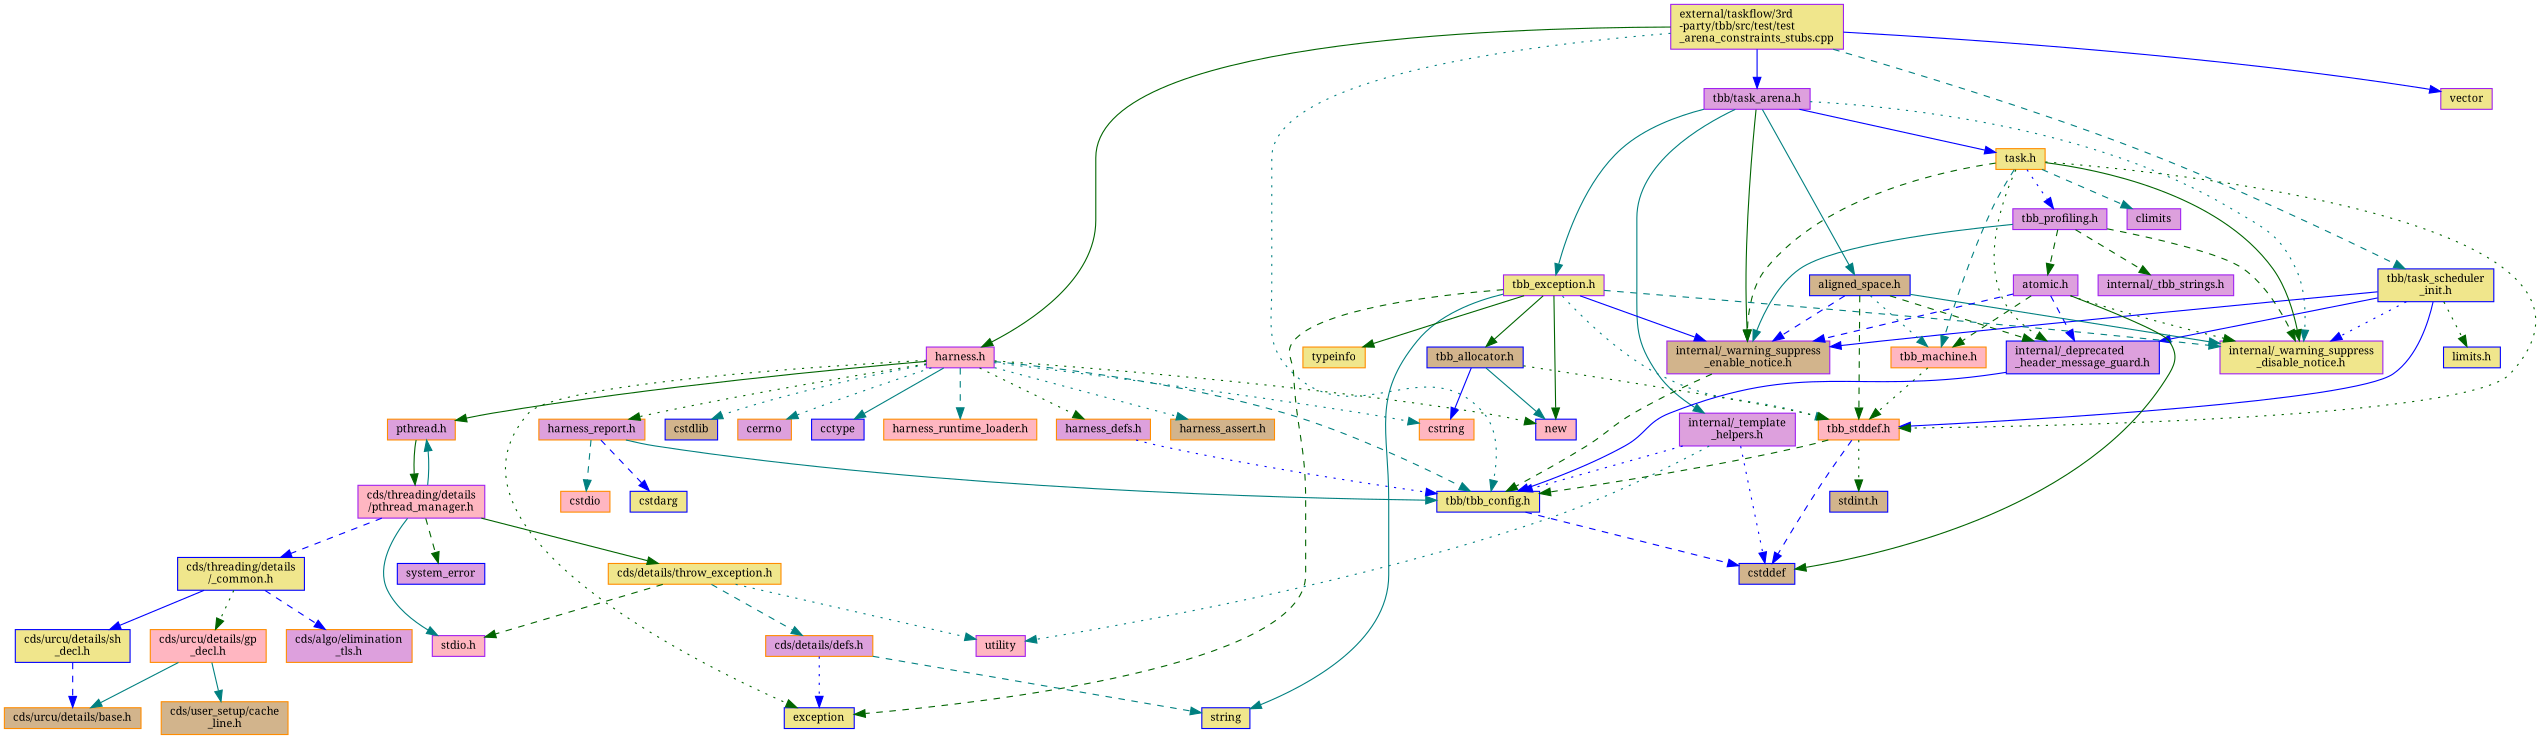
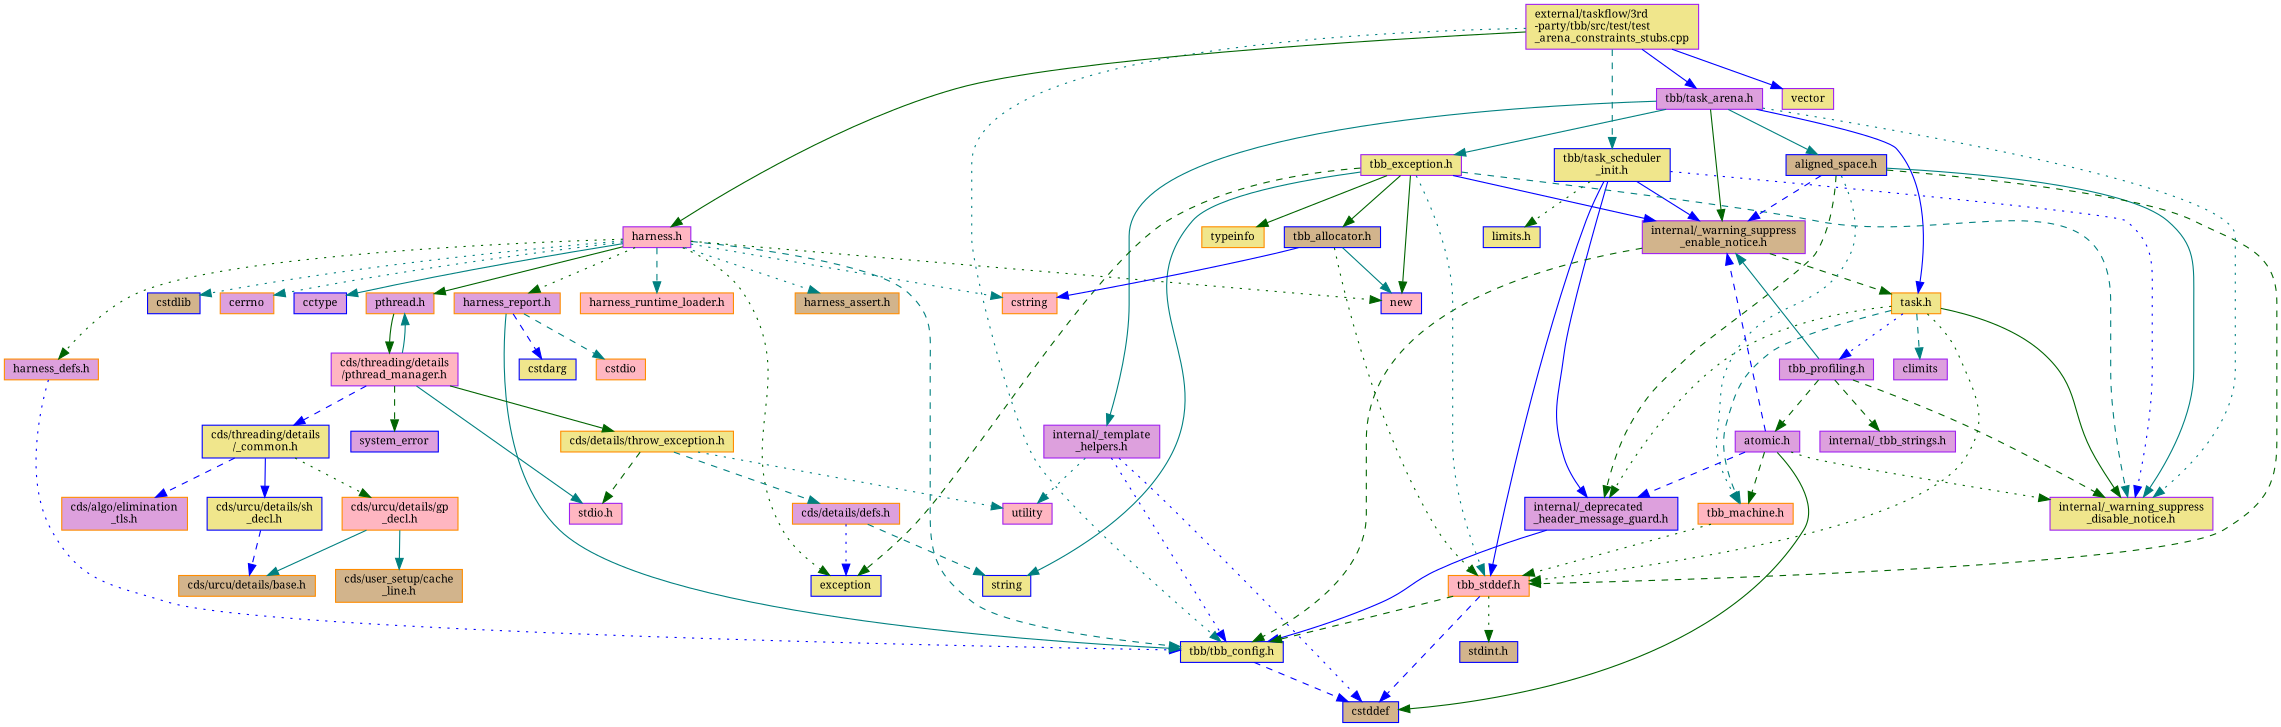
edge "task.h" -> "internal/_warning_suppress _enable_notice.h": reversed
